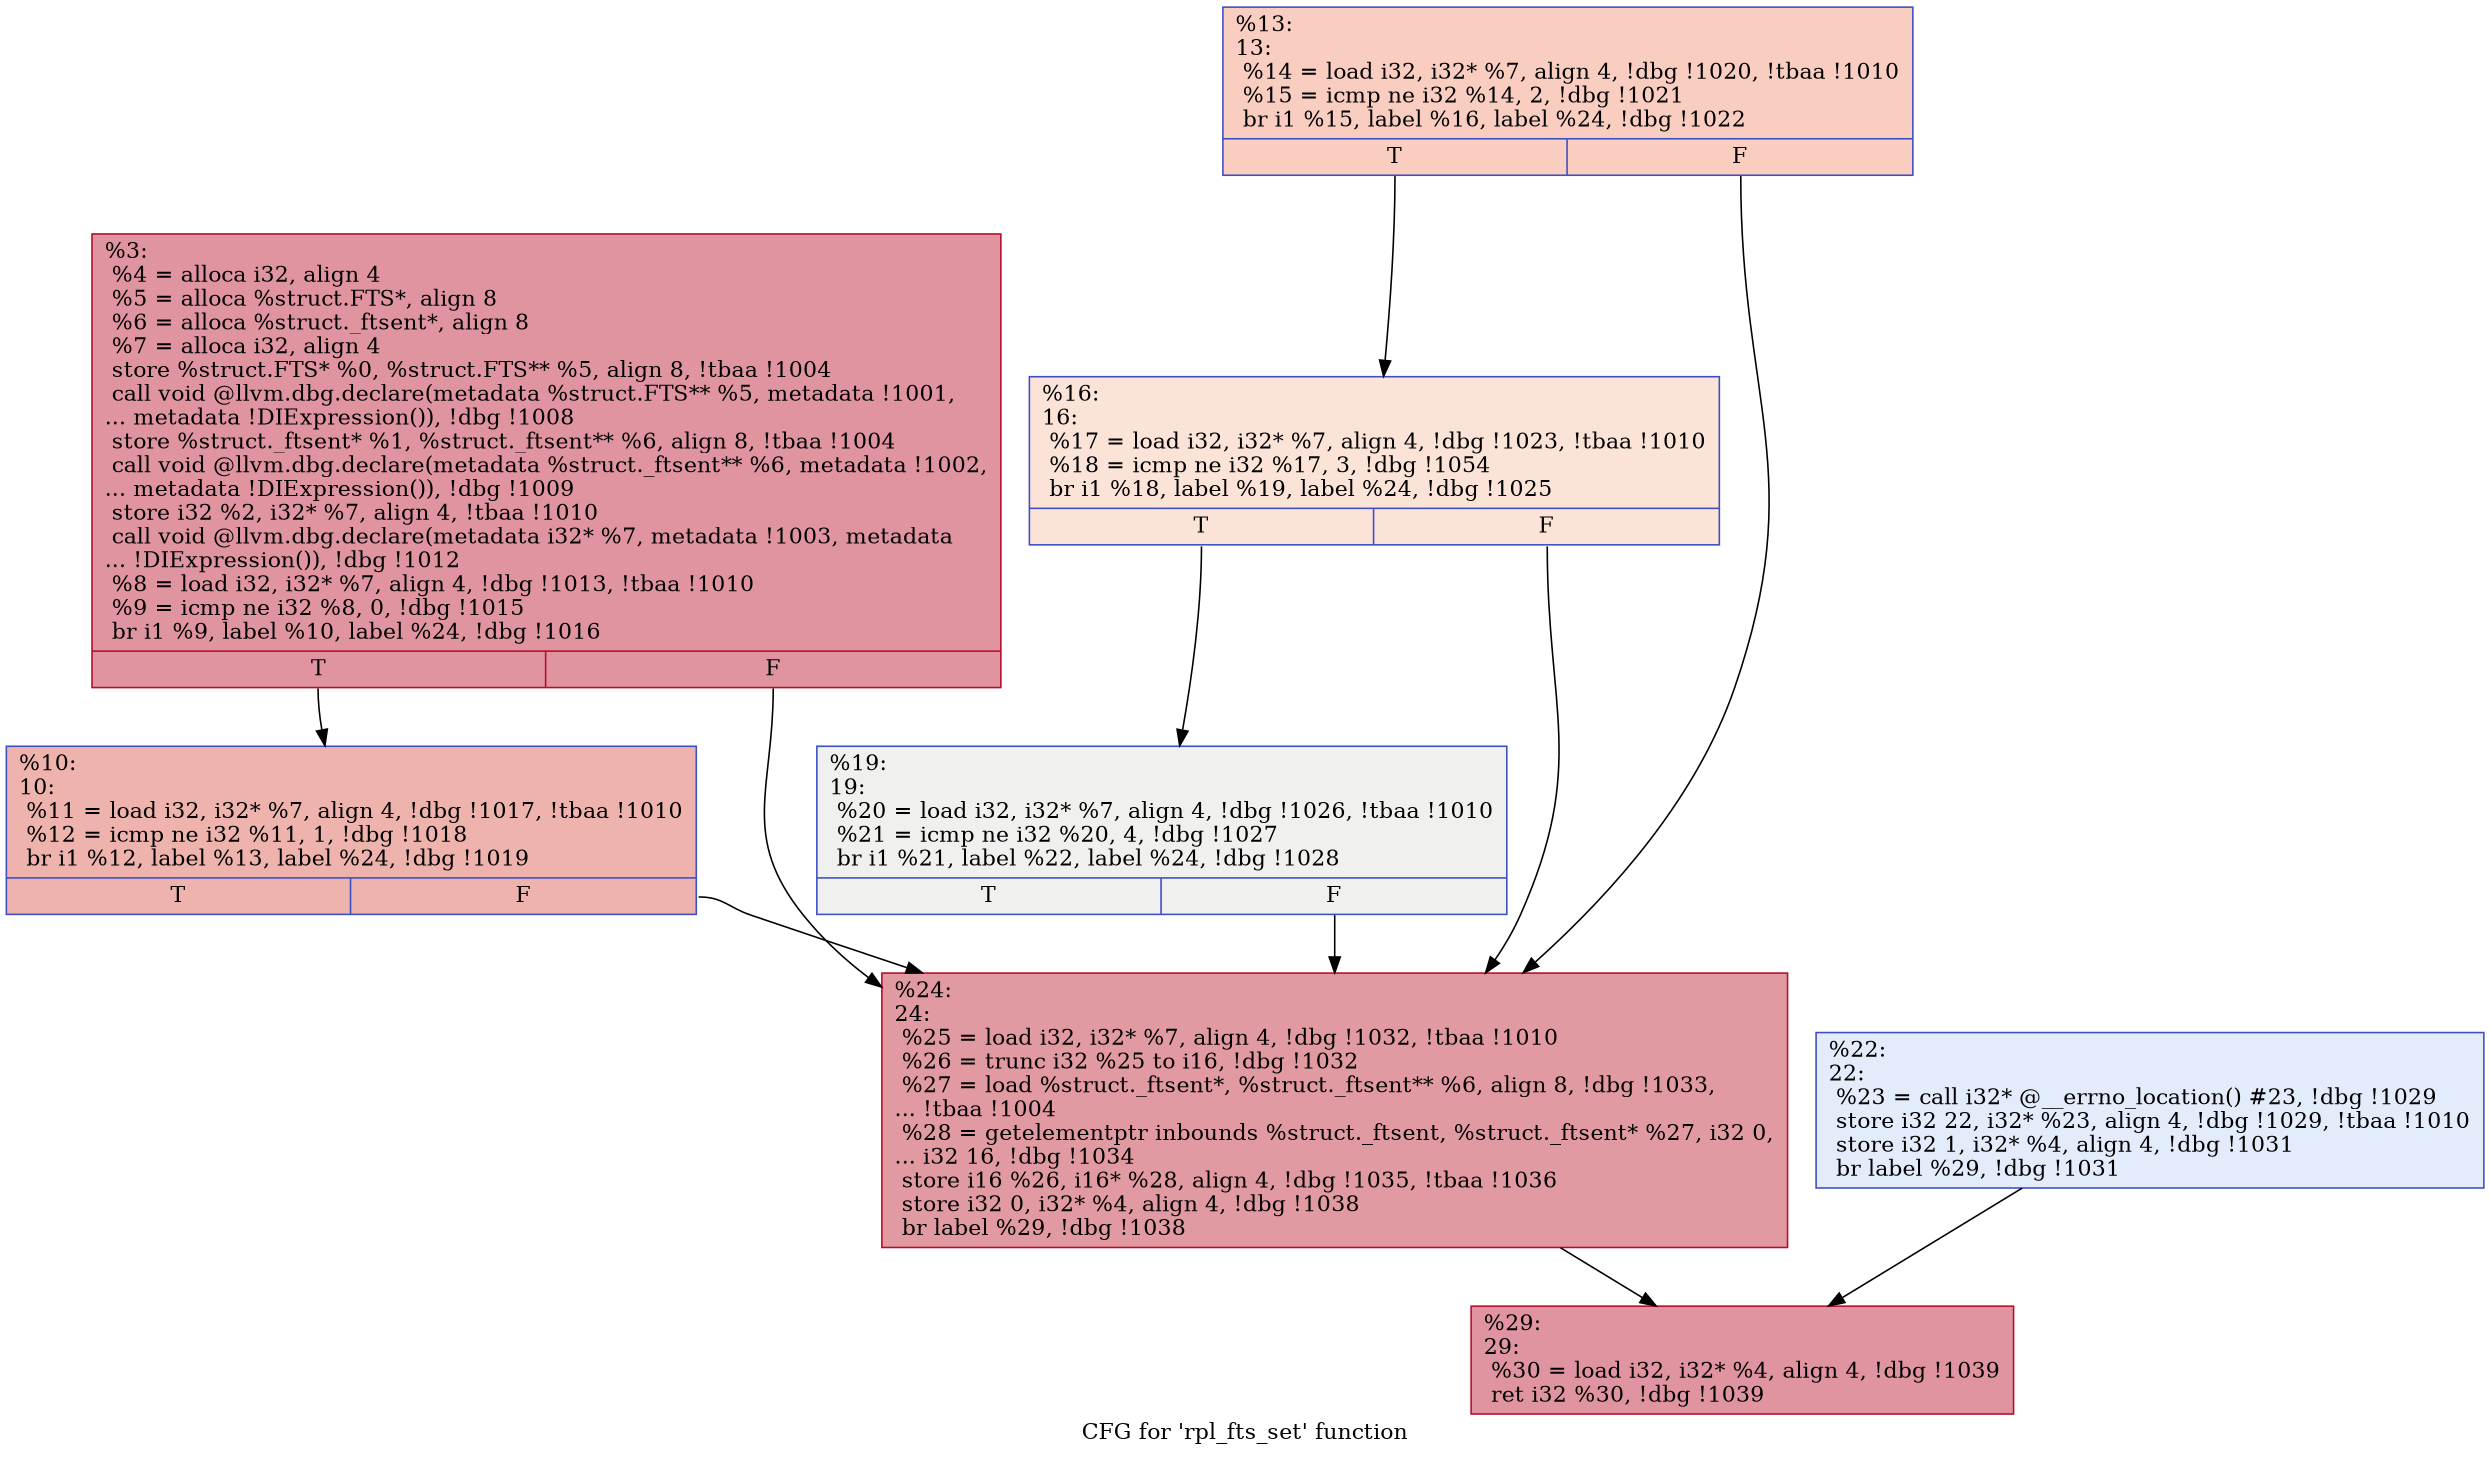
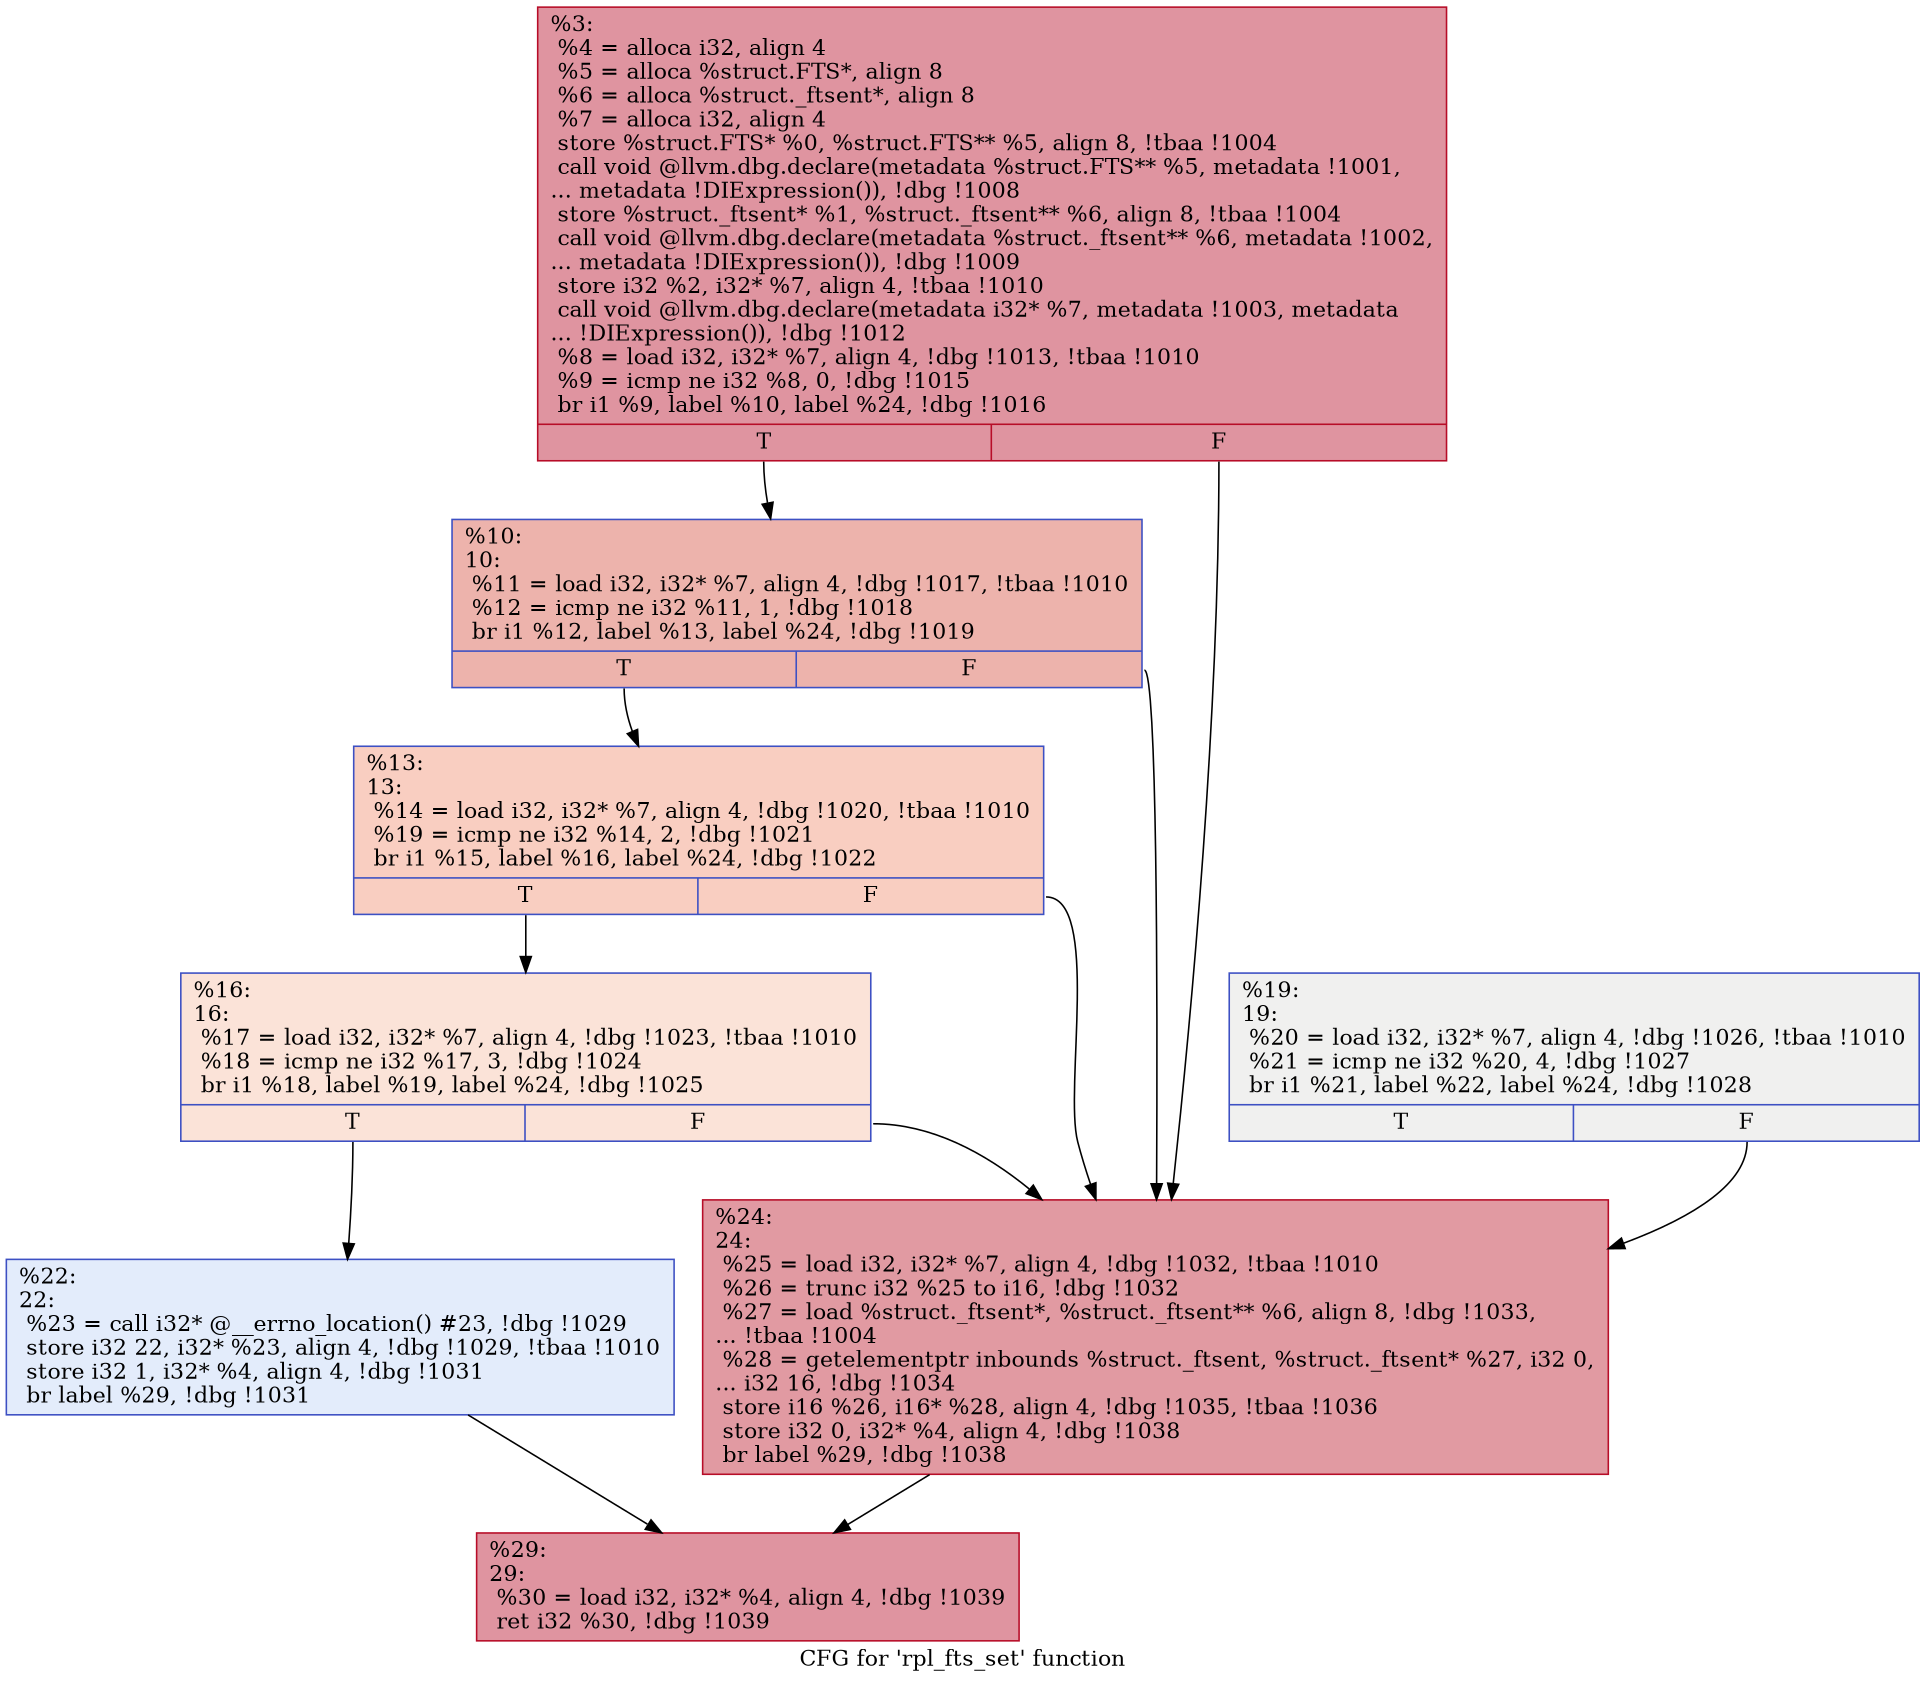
node "%13:": text "%15 = icmp ne i32 %14, 2, !dbg !1021" -> "%19 = icmp ne i32 %14, 2, !dbg !1021"
node "%16:": text "%18 = icmp ne i32 %17, 3, !dbg !1054" -> "%18 = icmp ne i32 %17, 3, !dbg !1024"
edge "%16:" -> "%19:": now "%16:" -> "%22:"
edge "%10:" -> "%13:": added
